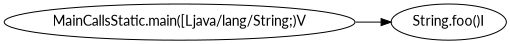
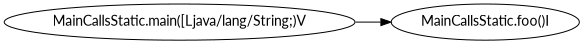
node "String.foo()I": label "String.foo()I" -> "MainCallsStatic.foo()I"
